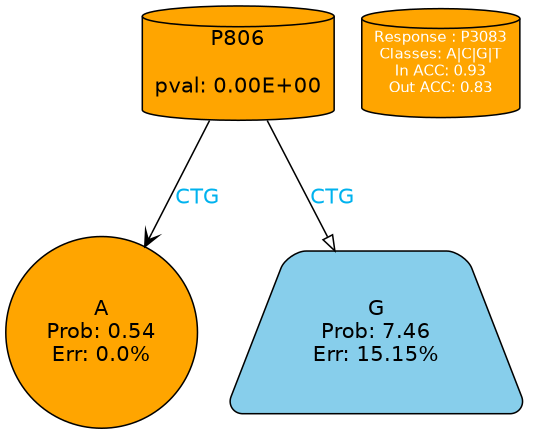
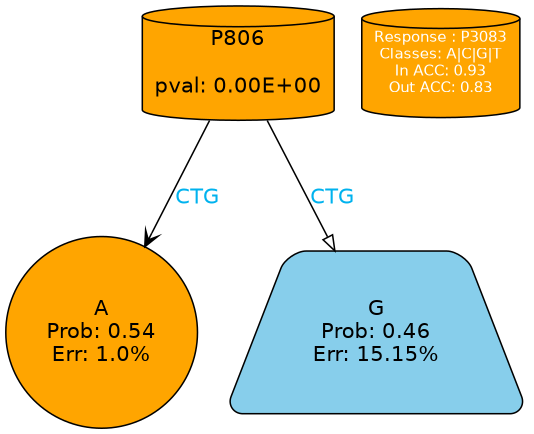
node "A Prob: 0.54 Err: 0.0%": label "A Prob: 0.54 Err: 0.0%" -> "A Prob: 0.54 Err: 1.0%"
node "G Prob: 7.46 Err: 15.15%": label "G Prob: 7.46 Err: 15.15%" -> "G Prob: 0.46 Err: 15.15%"
